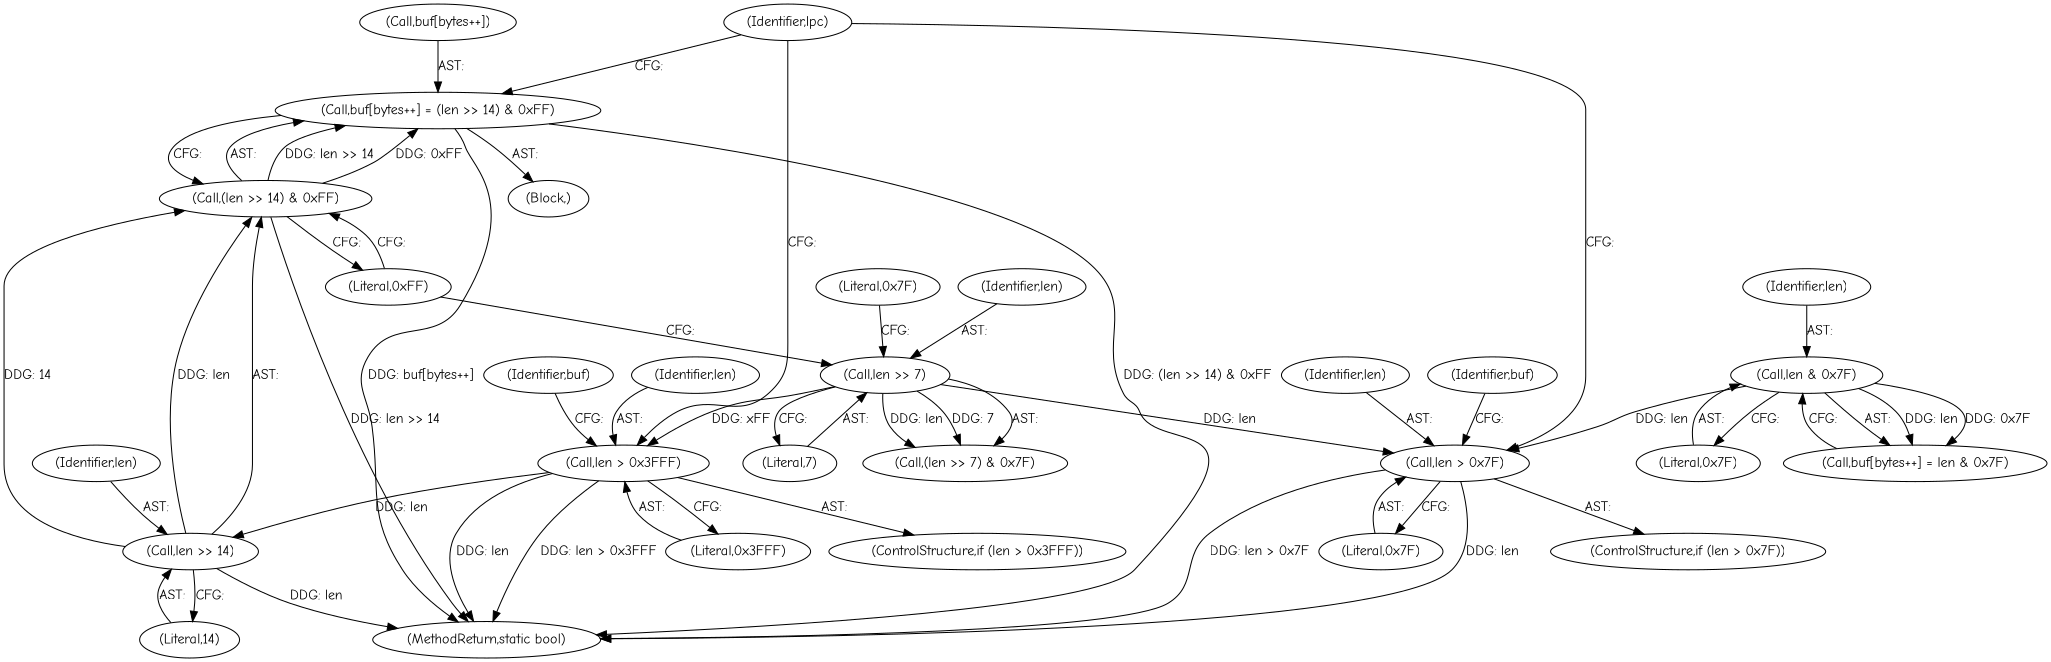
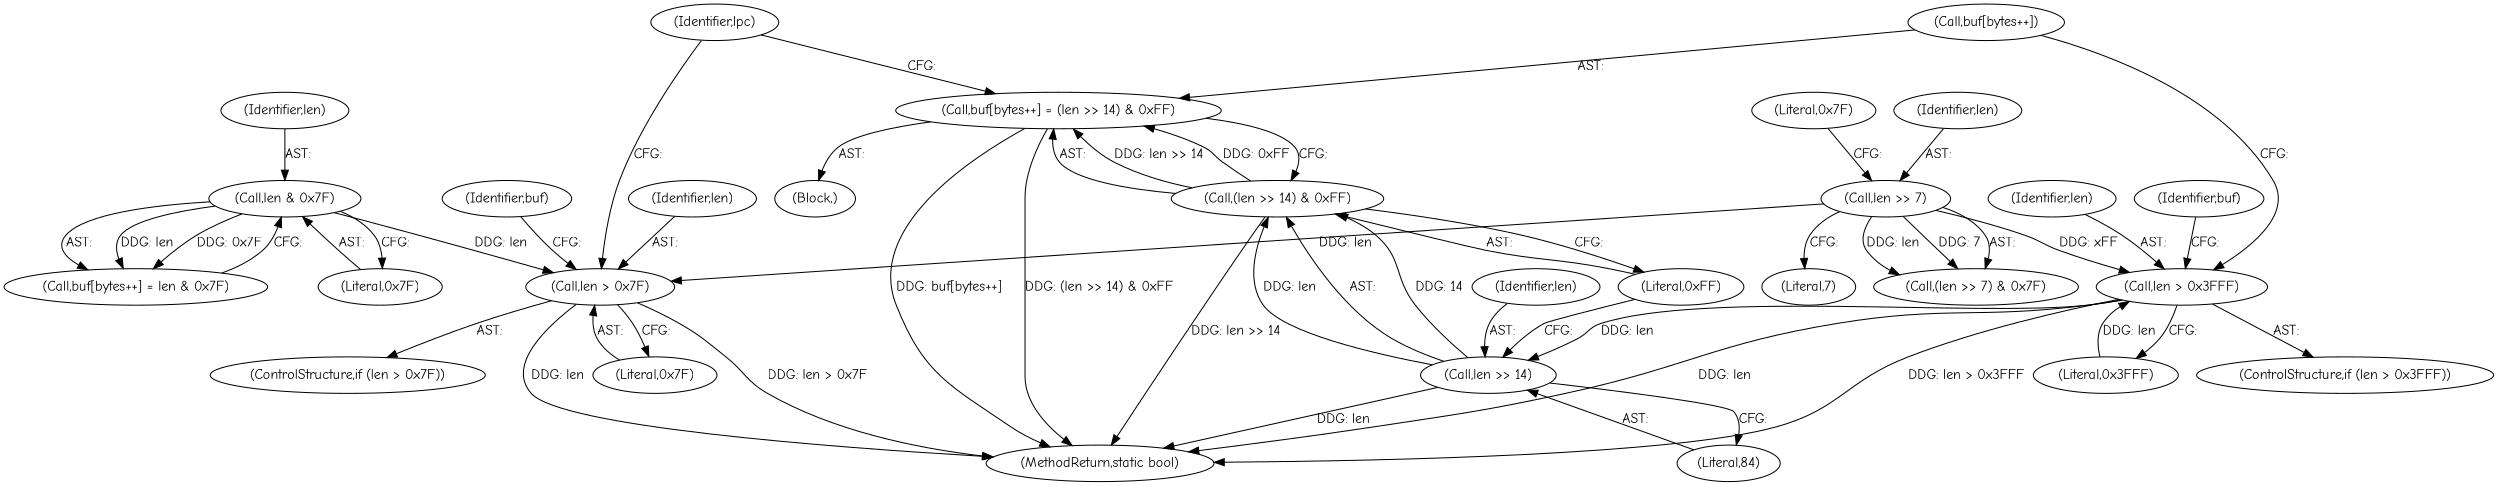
edge "(Literal,0xFF)" -> "(Call,(len >> 14) & 0xFF)": label "CFG: " -> "AST: "
edge "(Identifier,lpc)" -> "(Call,len > 0x3FFF)": now "(Call,buf[bytes++])" -> "(Call,len > 0x3FFF)"
edge "(Literal,0xFF)" -> "(Call,len >> 7)": now "(Literal,0xFF)" -> "(Call,len >> 14)"
edge "(Literal,7)" -> "(Call,len >> 7)": removed, label "AST:"
edge "(Literal,0x3FFF)" -> "(Call,len > 0x3FFF)": label "AST: " -> "DDG: len"
node "(Literal,14)": label "(Literal,14)" -> "(Literal,84)"
